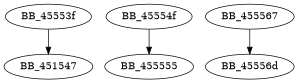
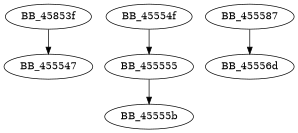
node "BB_45553f": label "BB_45553f" -> "BB_45853f"
node "BB_455567": label "BB_455567" -> "BB_455587"
node "BB_451547": label "BB_451547" -> "BB_455547"
node "BB_45555b": added
